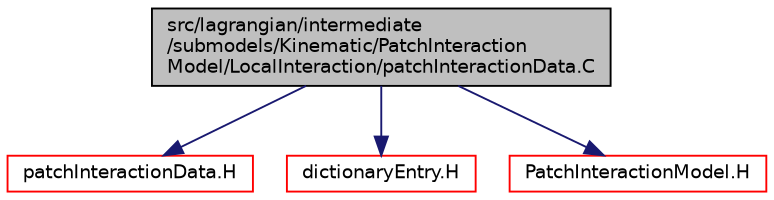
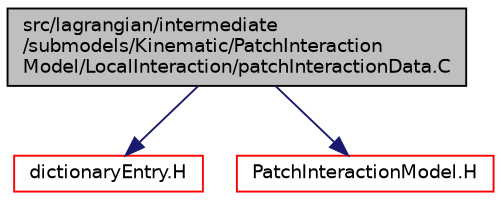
node "patchInteractionData.H": removed
